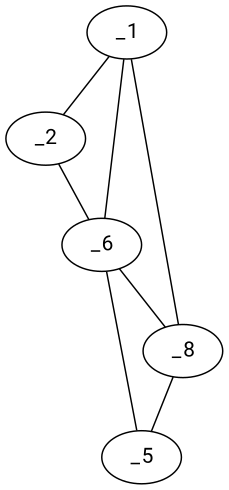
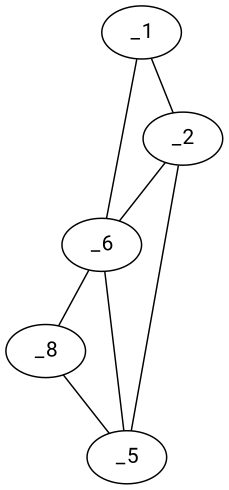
edge "_1" -- "_8": removed
edge "_2" -- "_5": added
